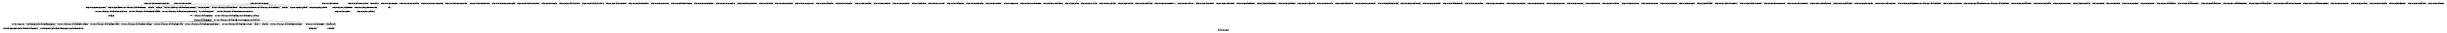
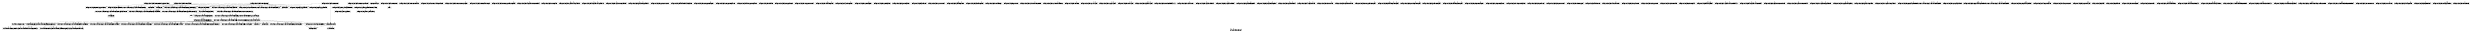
node "_ZN9LAMMPS_NS3Fix23write_data_section_sizeEiRiS1_": added
